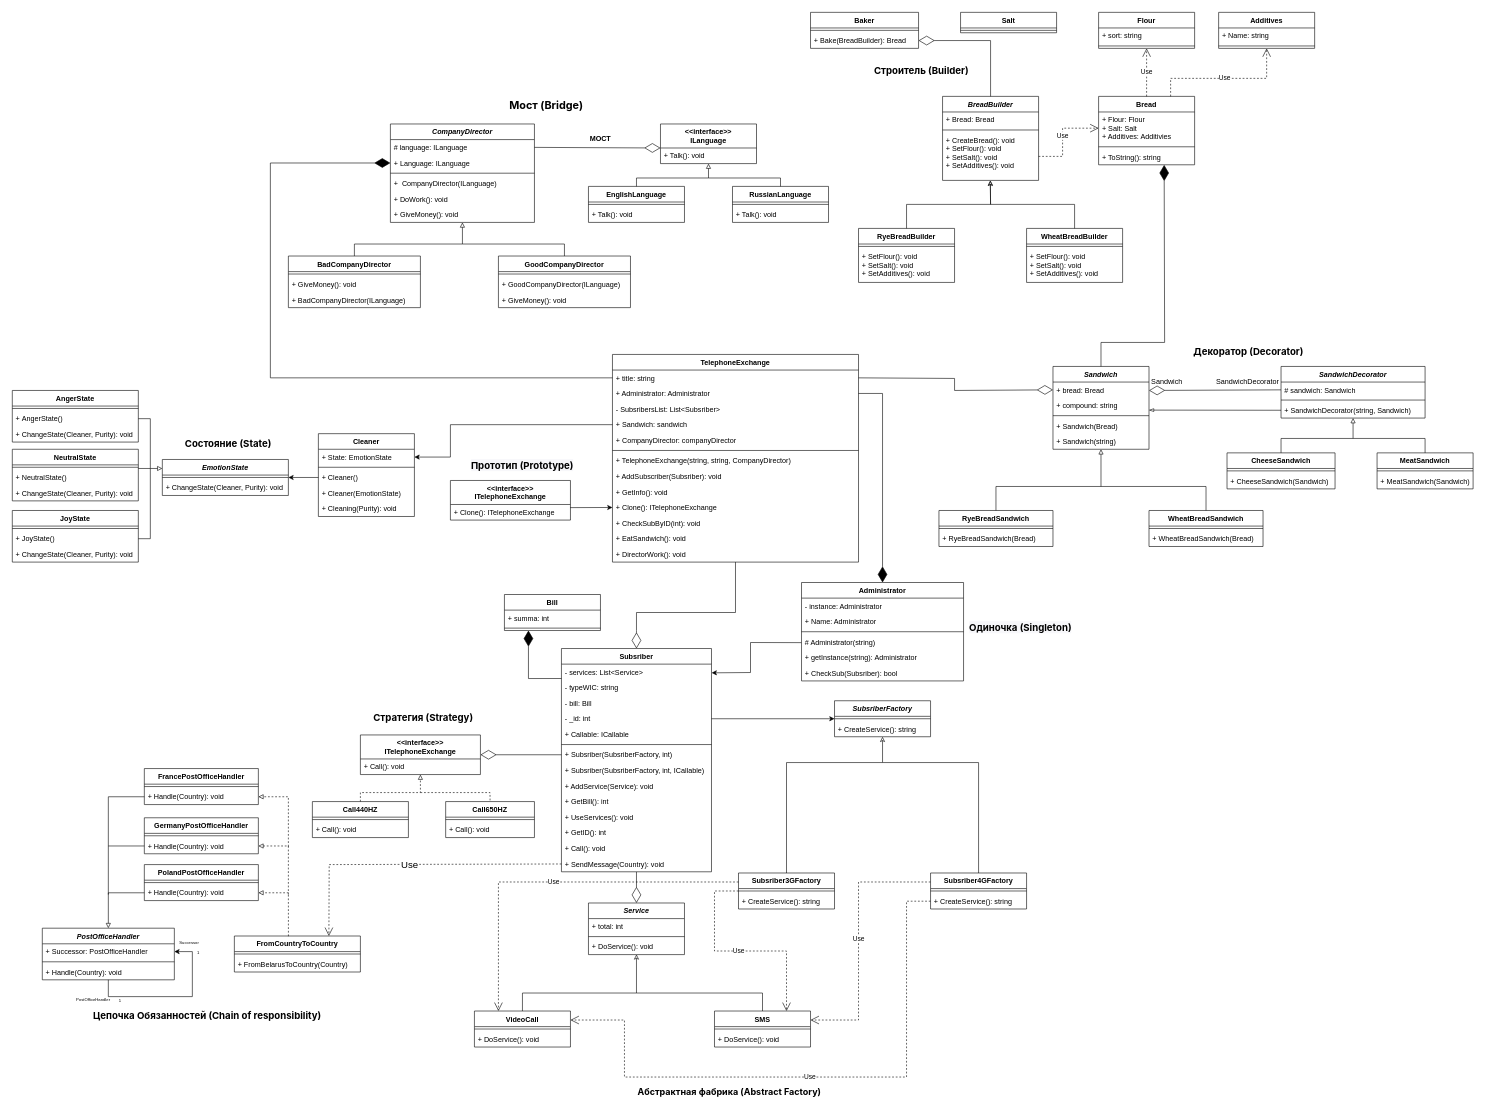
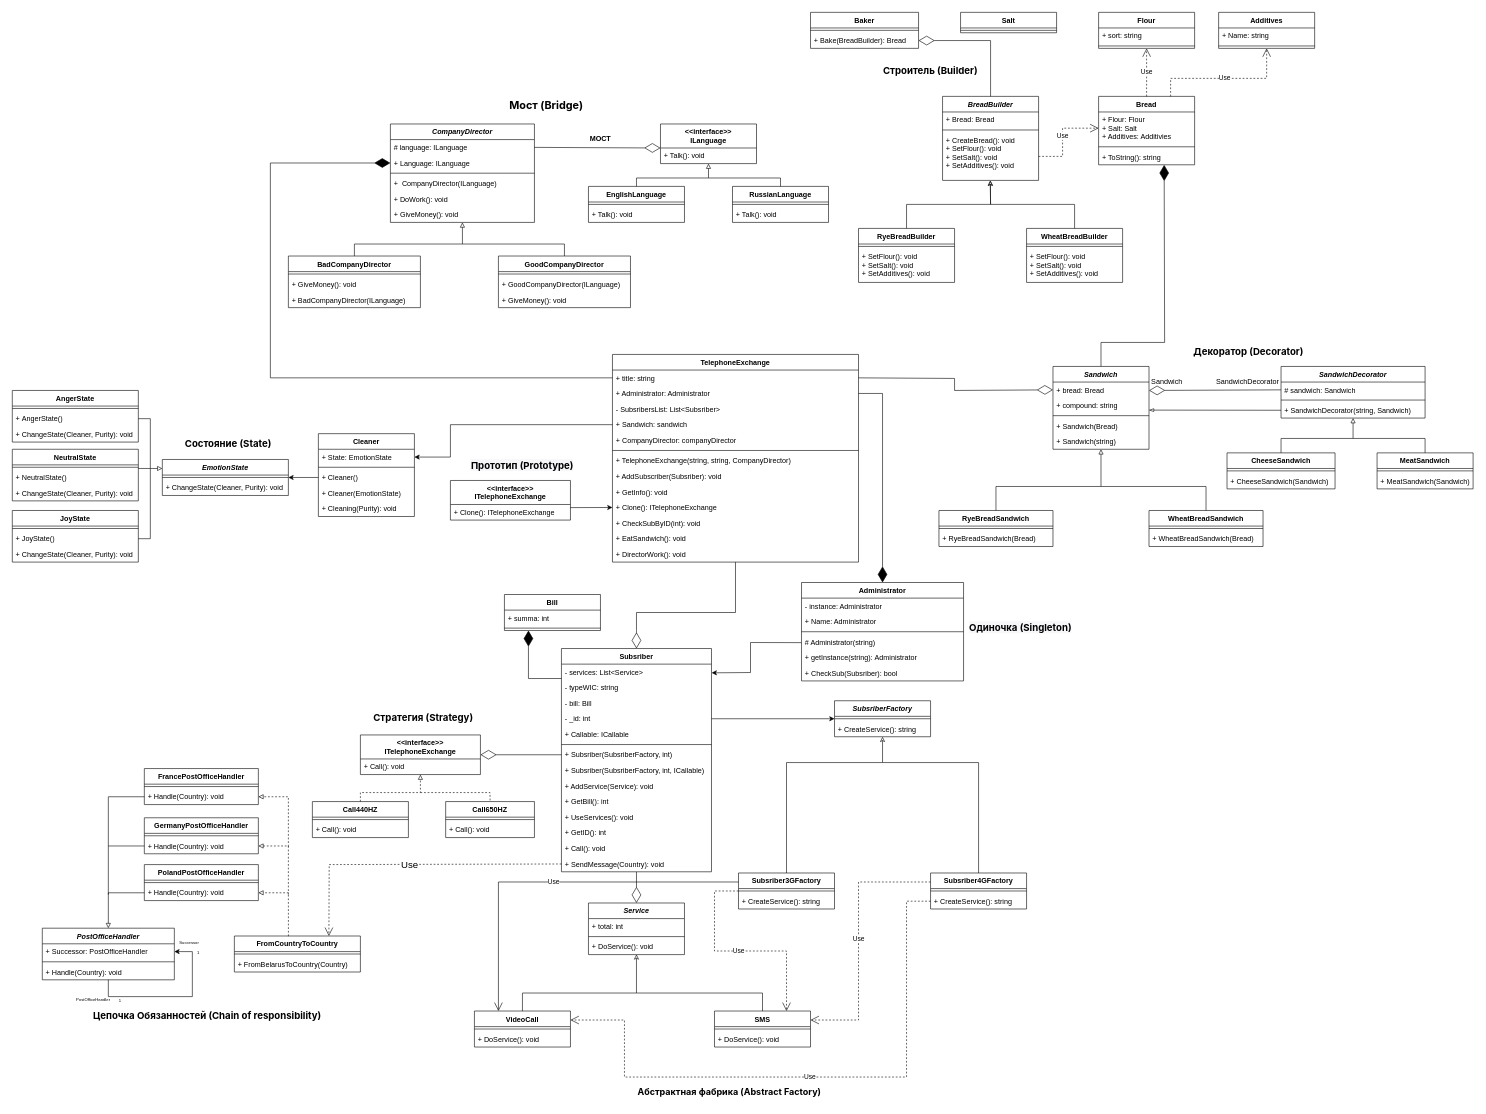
node "Строитель (Builder)": moved (921, 69) -> (930, 69)
edge "Subsriber3GFactory" -> "VideoCall": style dashed -> solid
